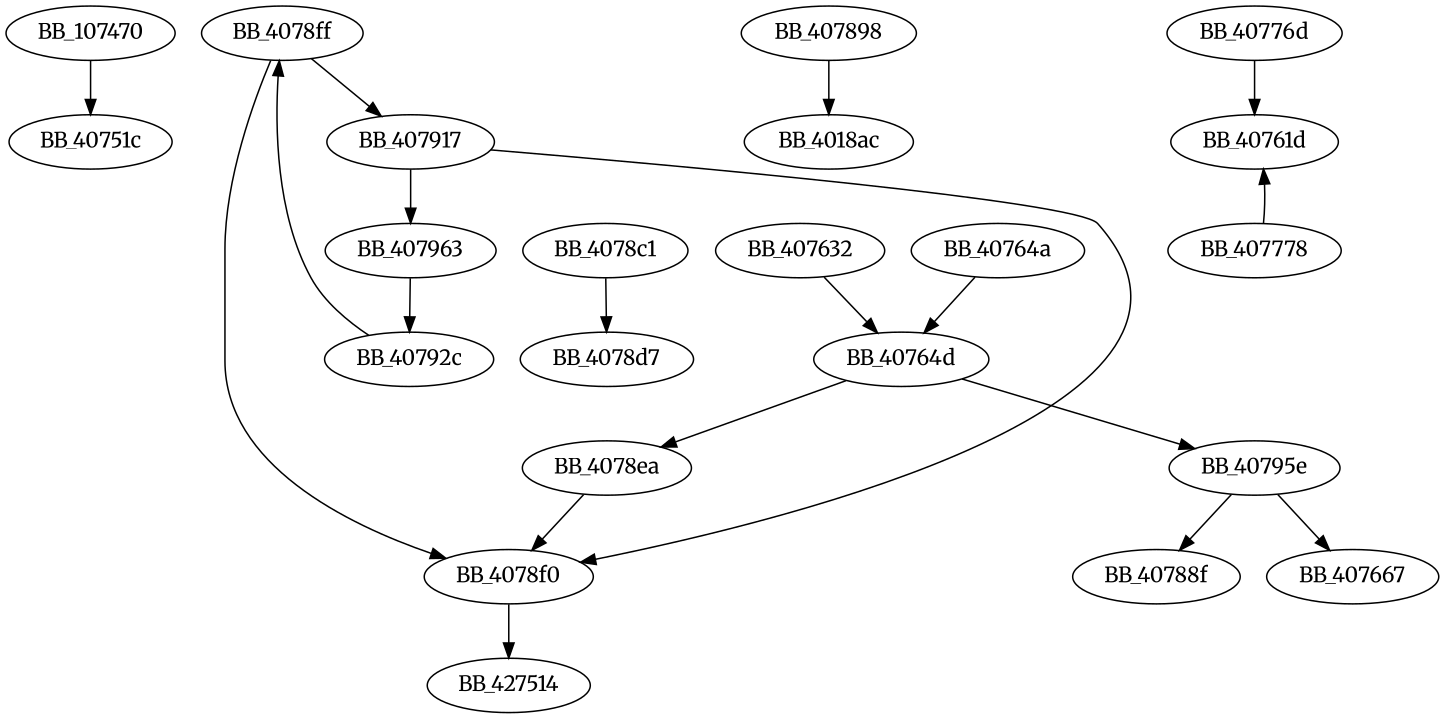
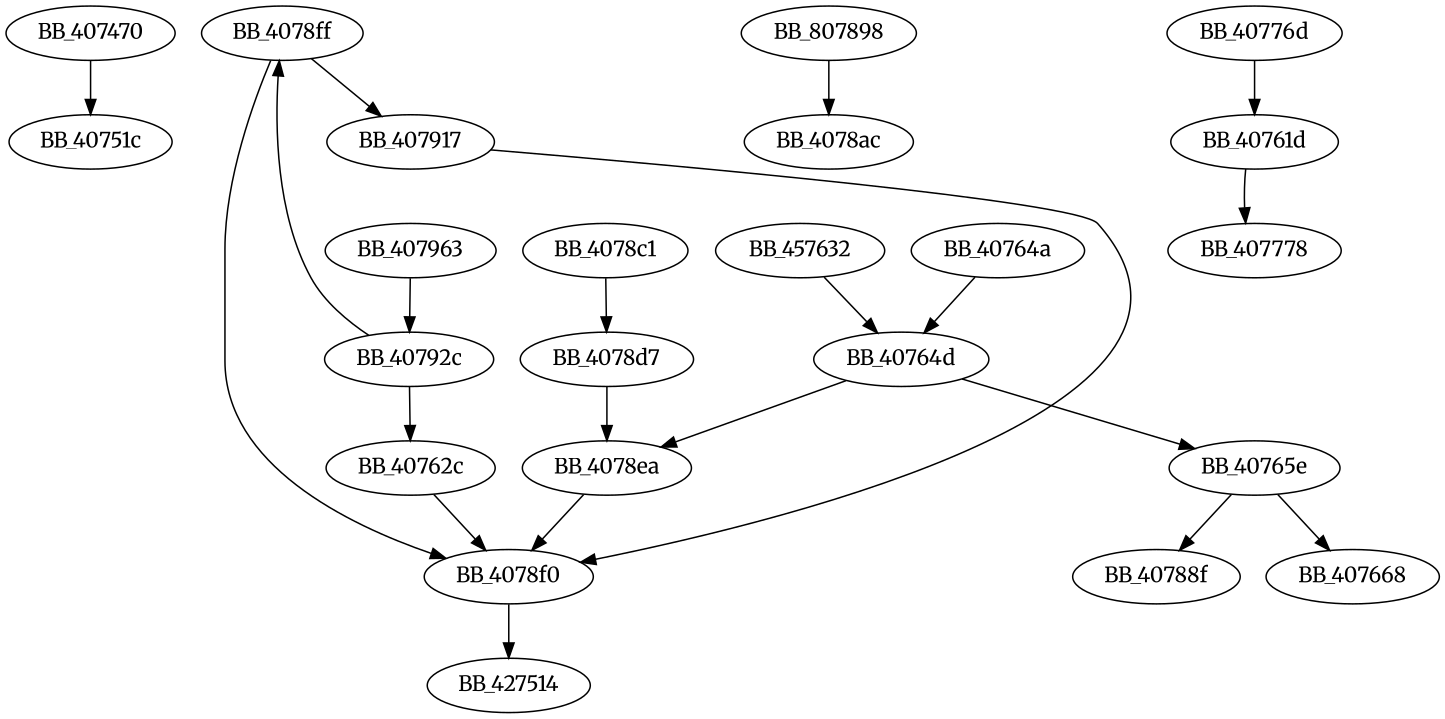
node "BB_107470": label "BB_107470" -> "BB_407470"
node "BB_407898": label "BB_407898" -> "BB_807898"
node "BB_4018ac": label "BB_4018ac" -> "BB_4078ac"
edge "BB_407917" -> "BB_407963": removed
edge "BB_407778" -> "BB_40761d": reversed
node "BB_407632": label "BB_407632" -> "BB_457632"
edge "BB_4078d7" -> "BB_4078ea": added
node "BB_40762c": added
node "BB_40795e": label "BB_40795e" -> "BB_40765e"
node "BB_407667": label "BB_407667" -> "BB_407668"
